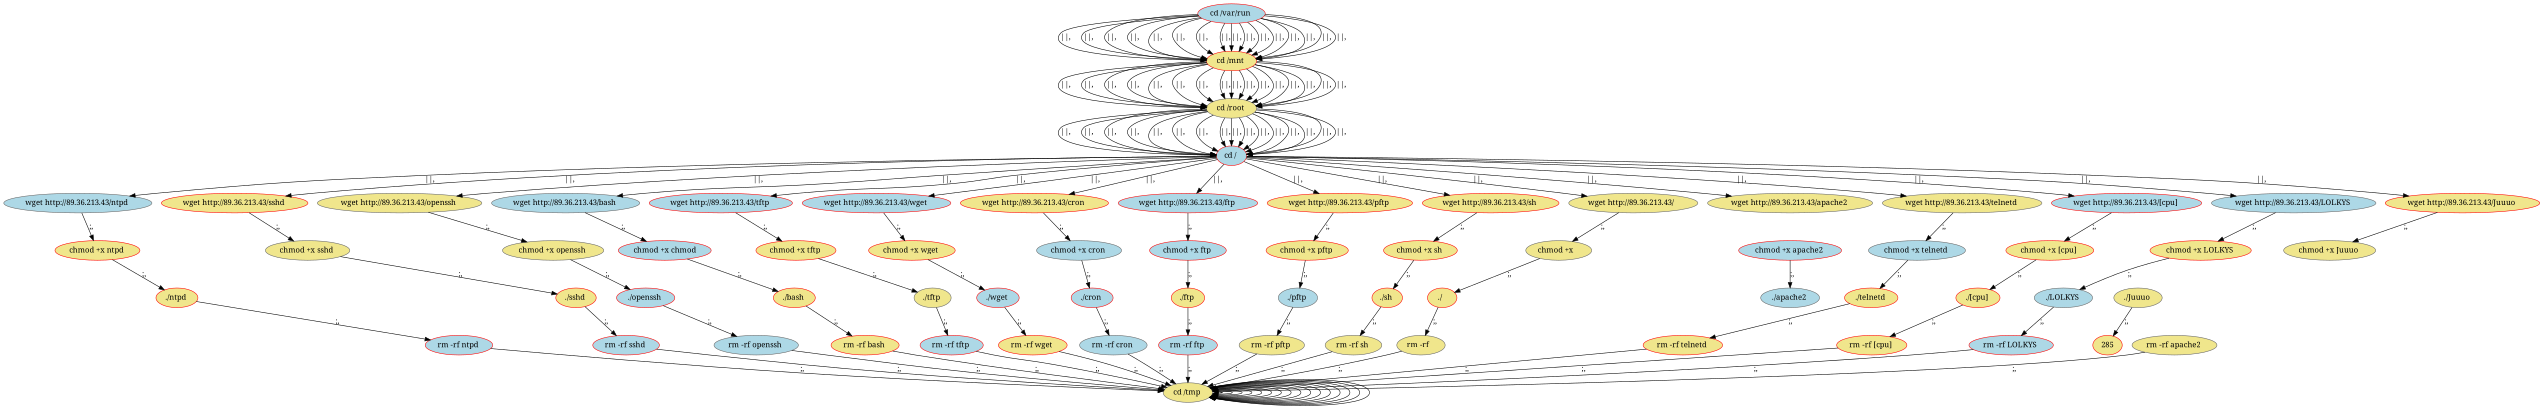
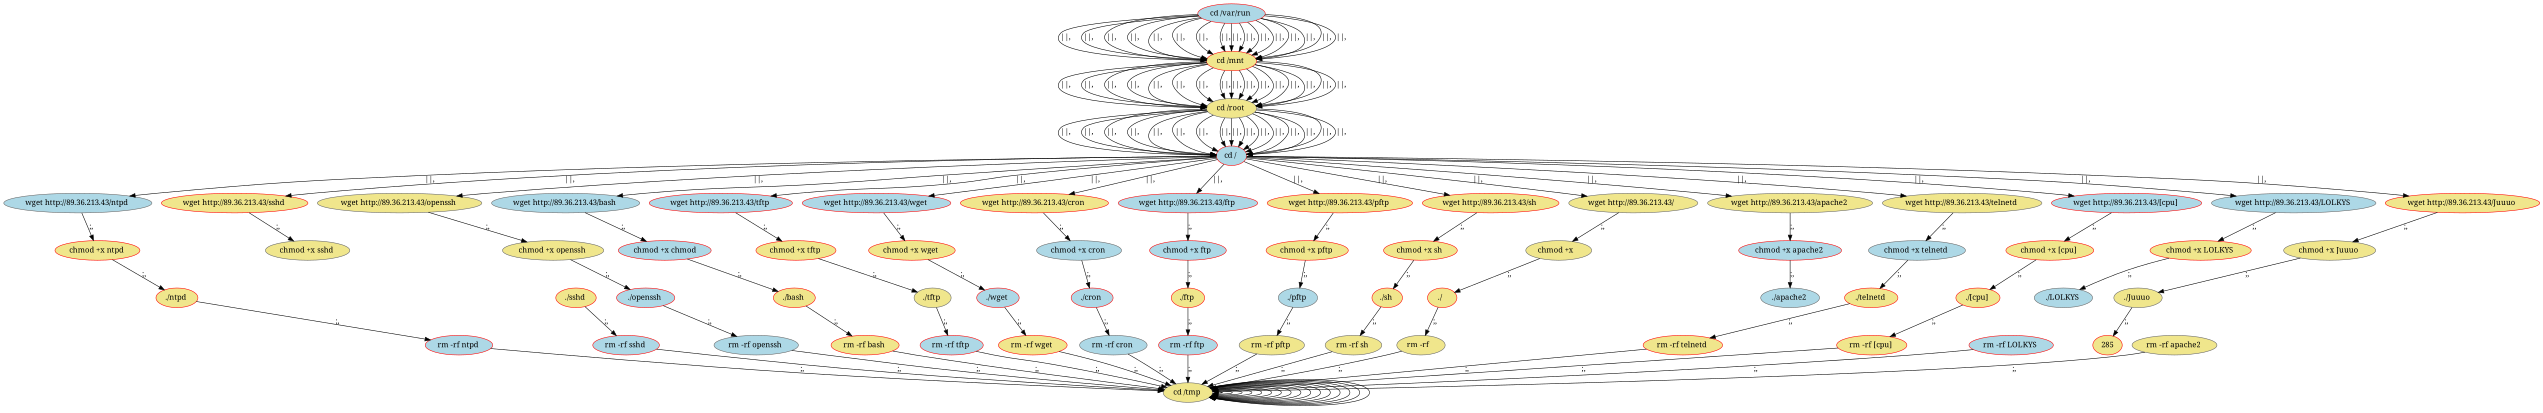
edge "wget http://89.36.213.43/apache2" -> "chmod +x apache2": added, label ";,"
edge "chmod +x sshd" -> "./sshd": removed, label ";,"
edge "chmod +x Juuuo" -> "./Juuuo": added, label ";,"
edge "./LOLKYS" -> "rm -rf LOLKYS": removed, label ";,"
